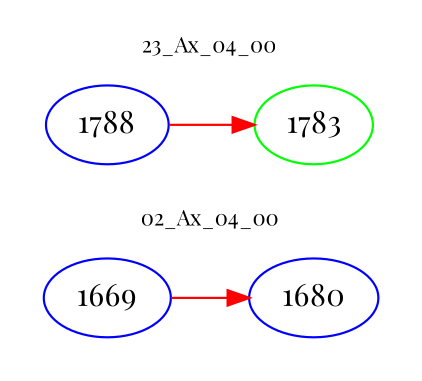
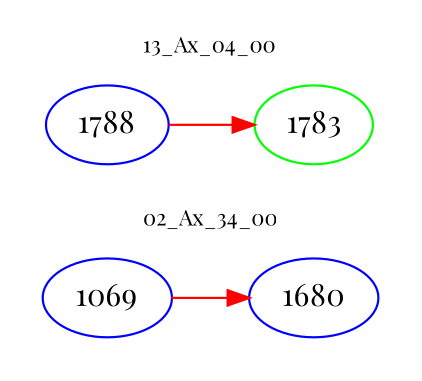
cluster "23_Ax_04_00": label "23_Ax_04_00" -> "13_Ax_04_00"
cluster "02_Ax_04_00": label "02_Ax_04_00" -> "02_Ax_34_00"
node "1669": label "1669" -> "1069"
